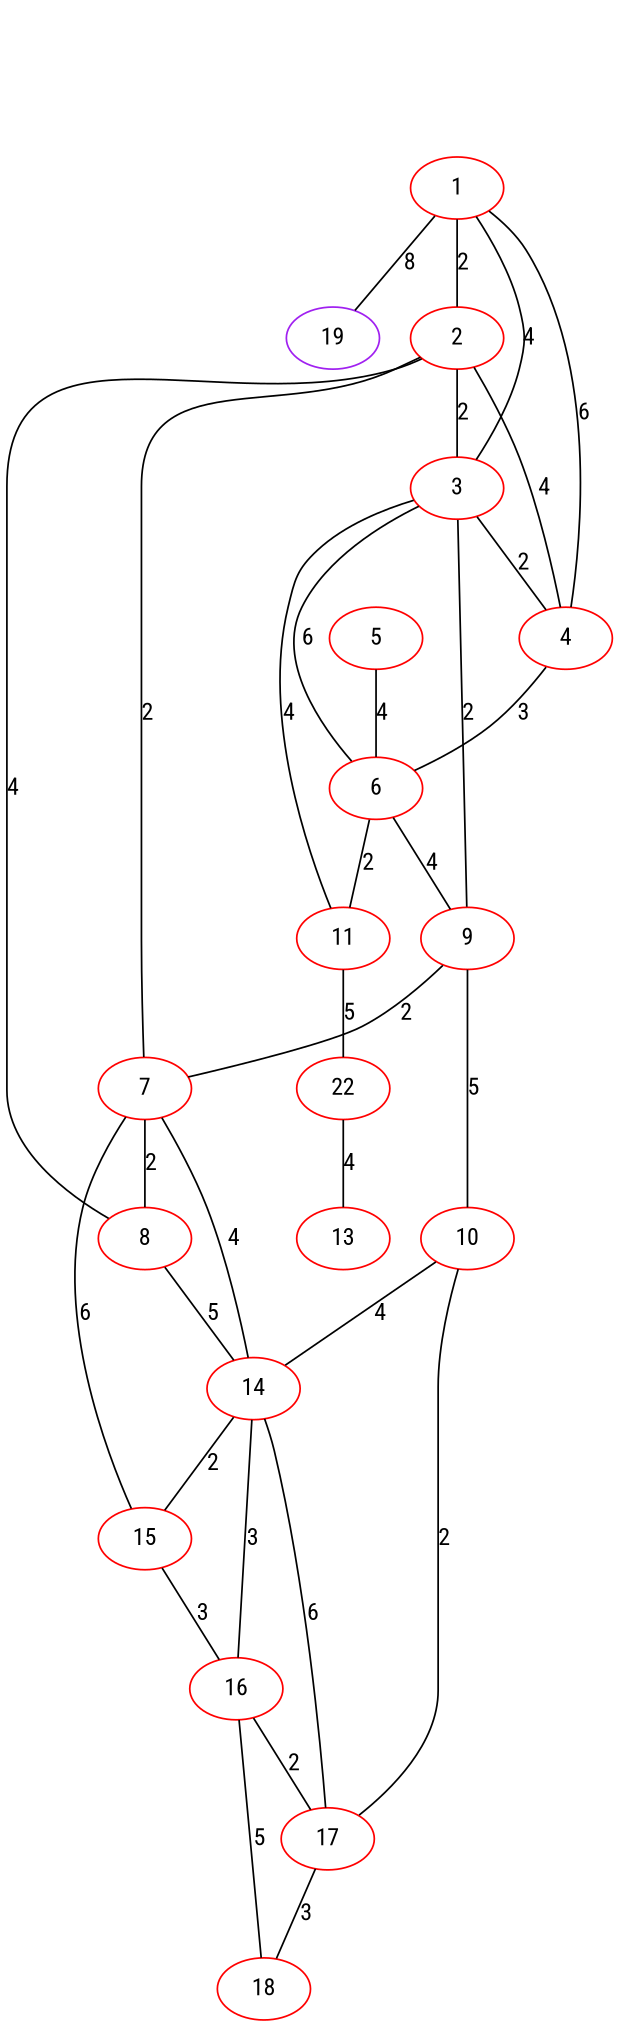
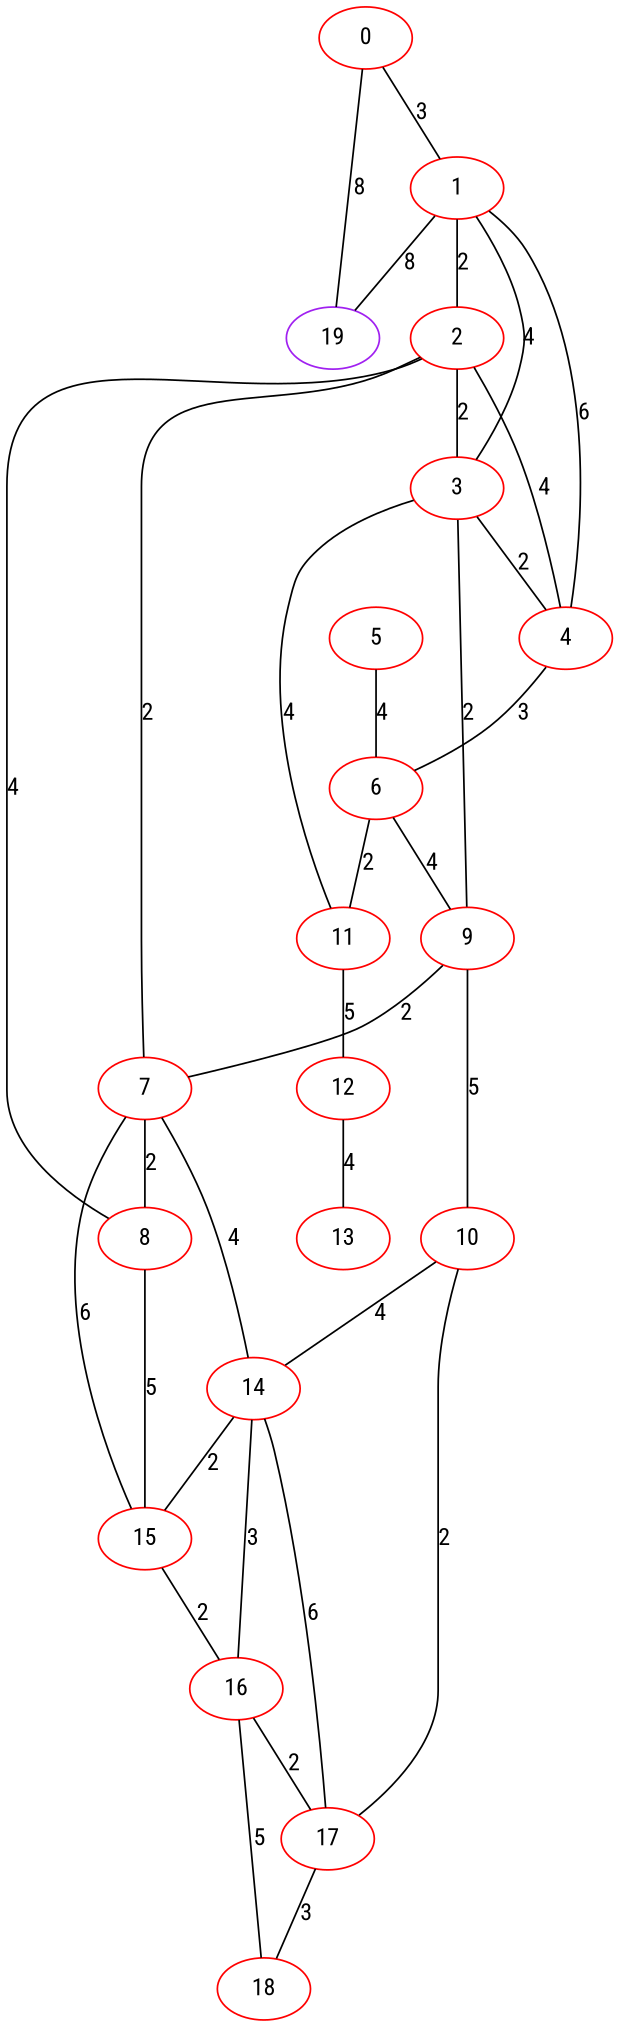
node "0": added
edge "3" -- "6": removed, label "6"
node "22": label "22" -> "12"
edge "8" -- "14": now "8" -- "15"
edge "15" -- "16": label "3" -> "2"
